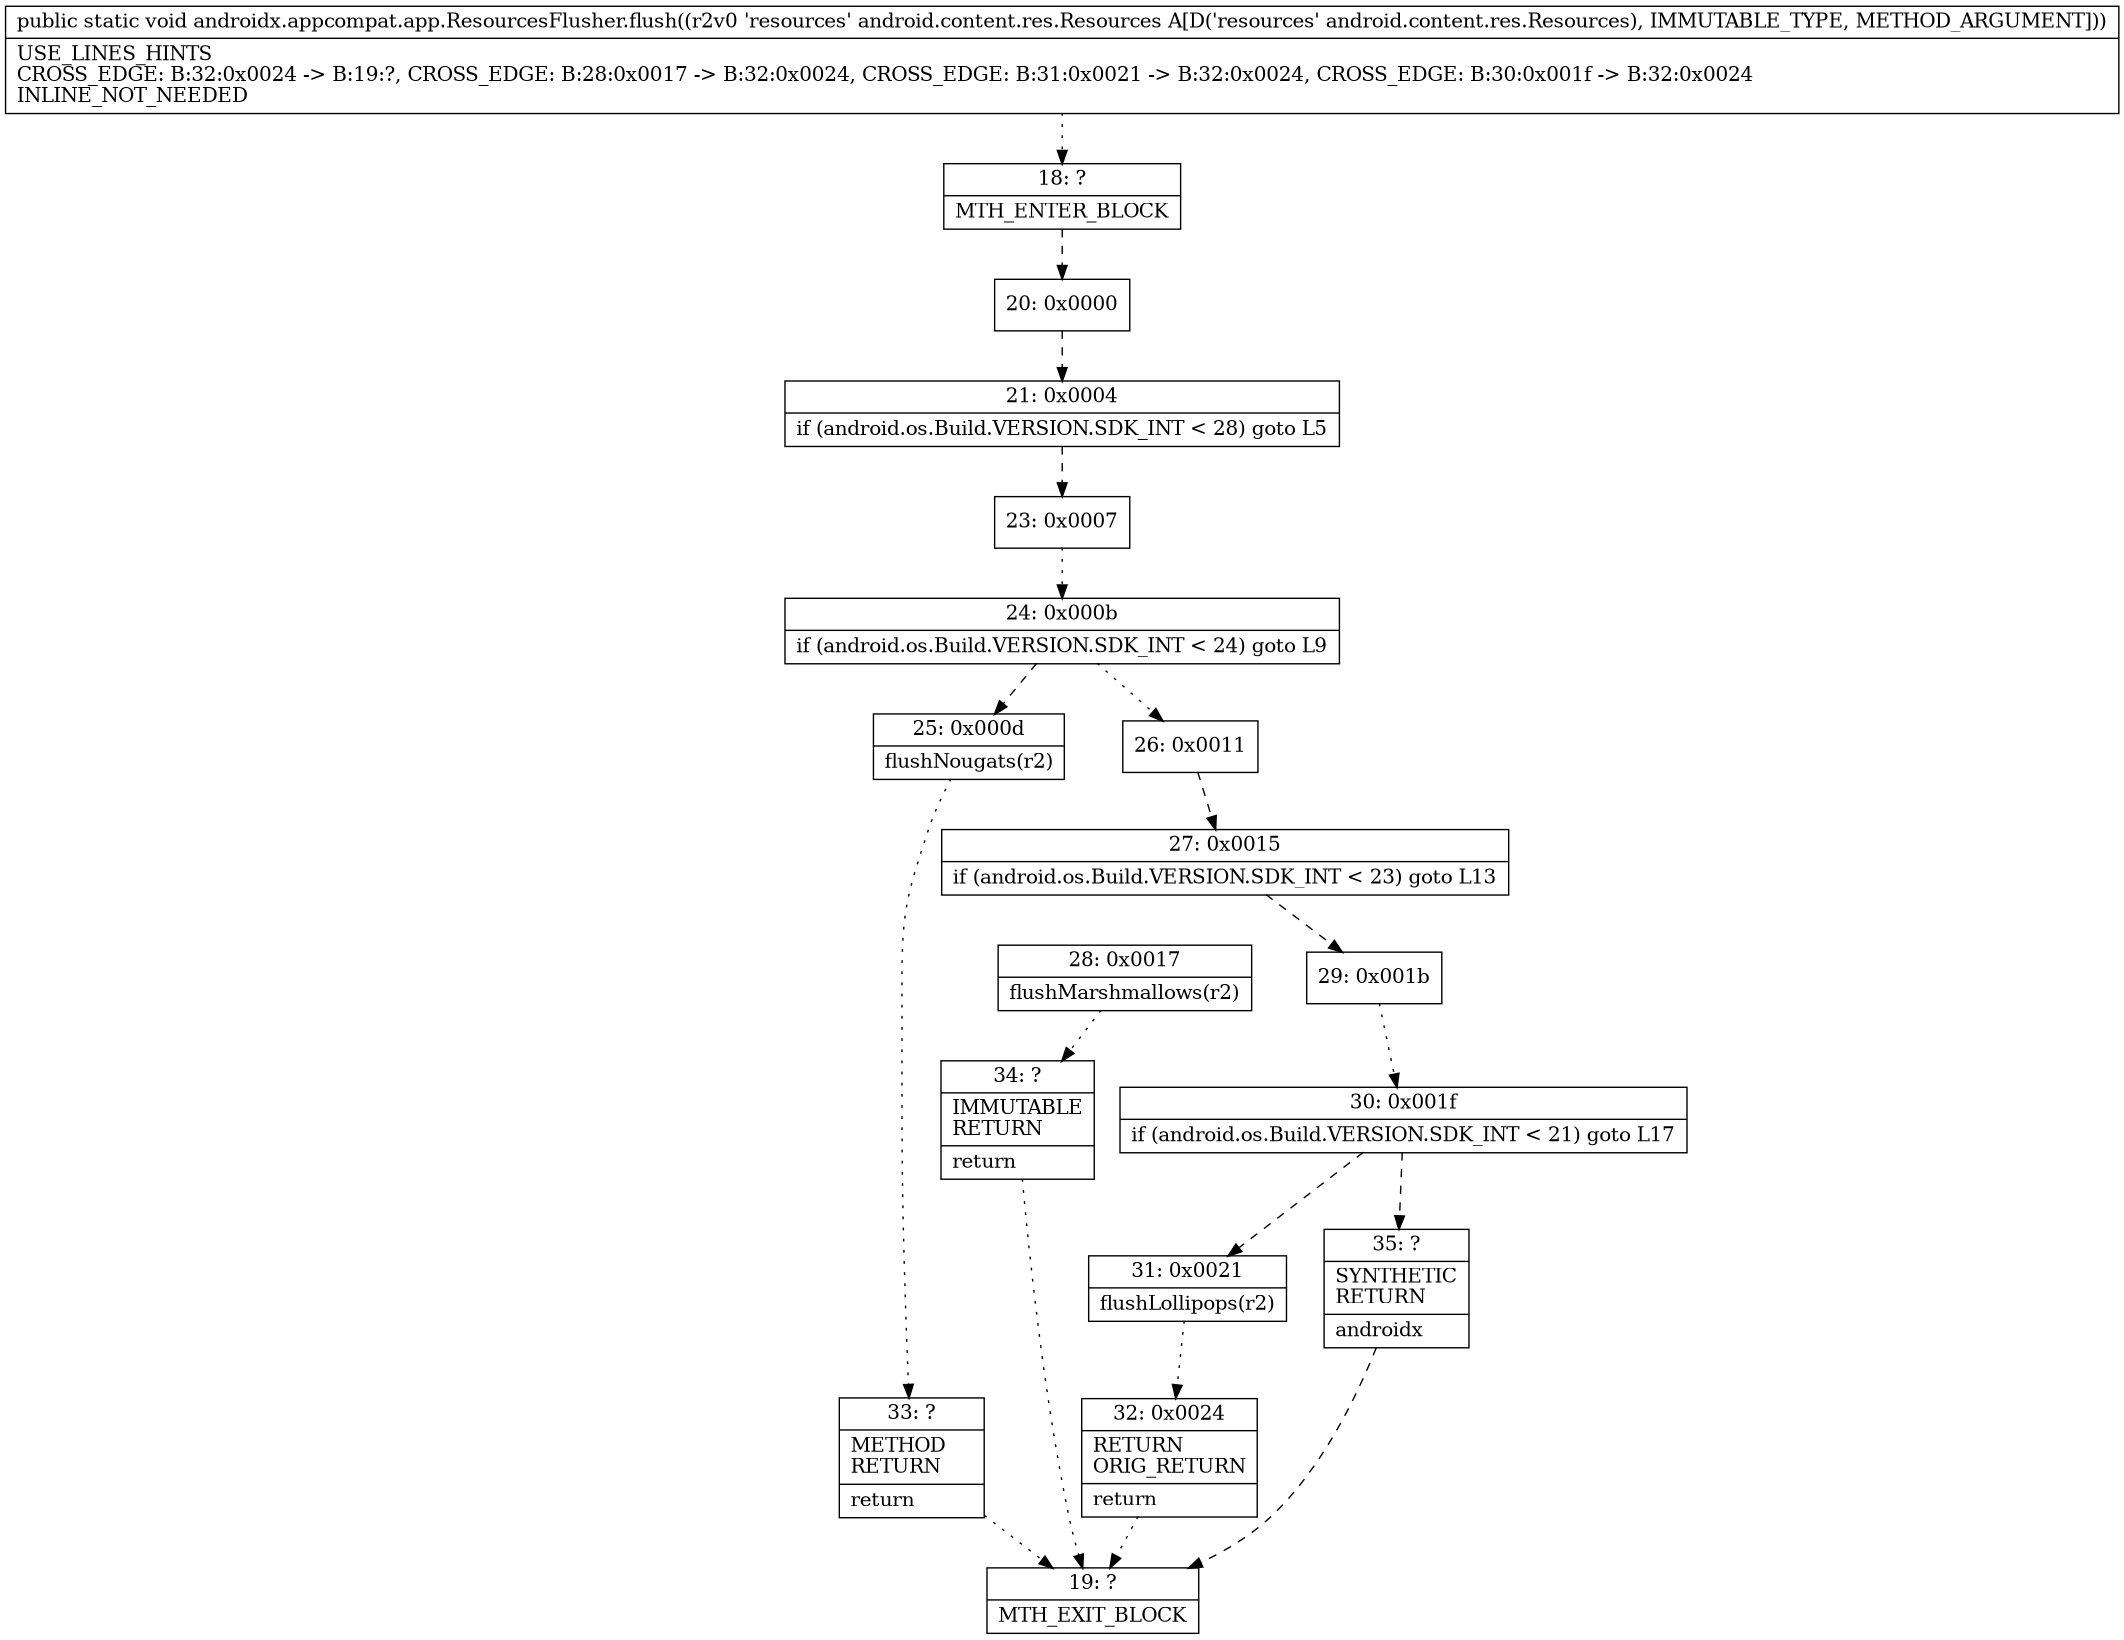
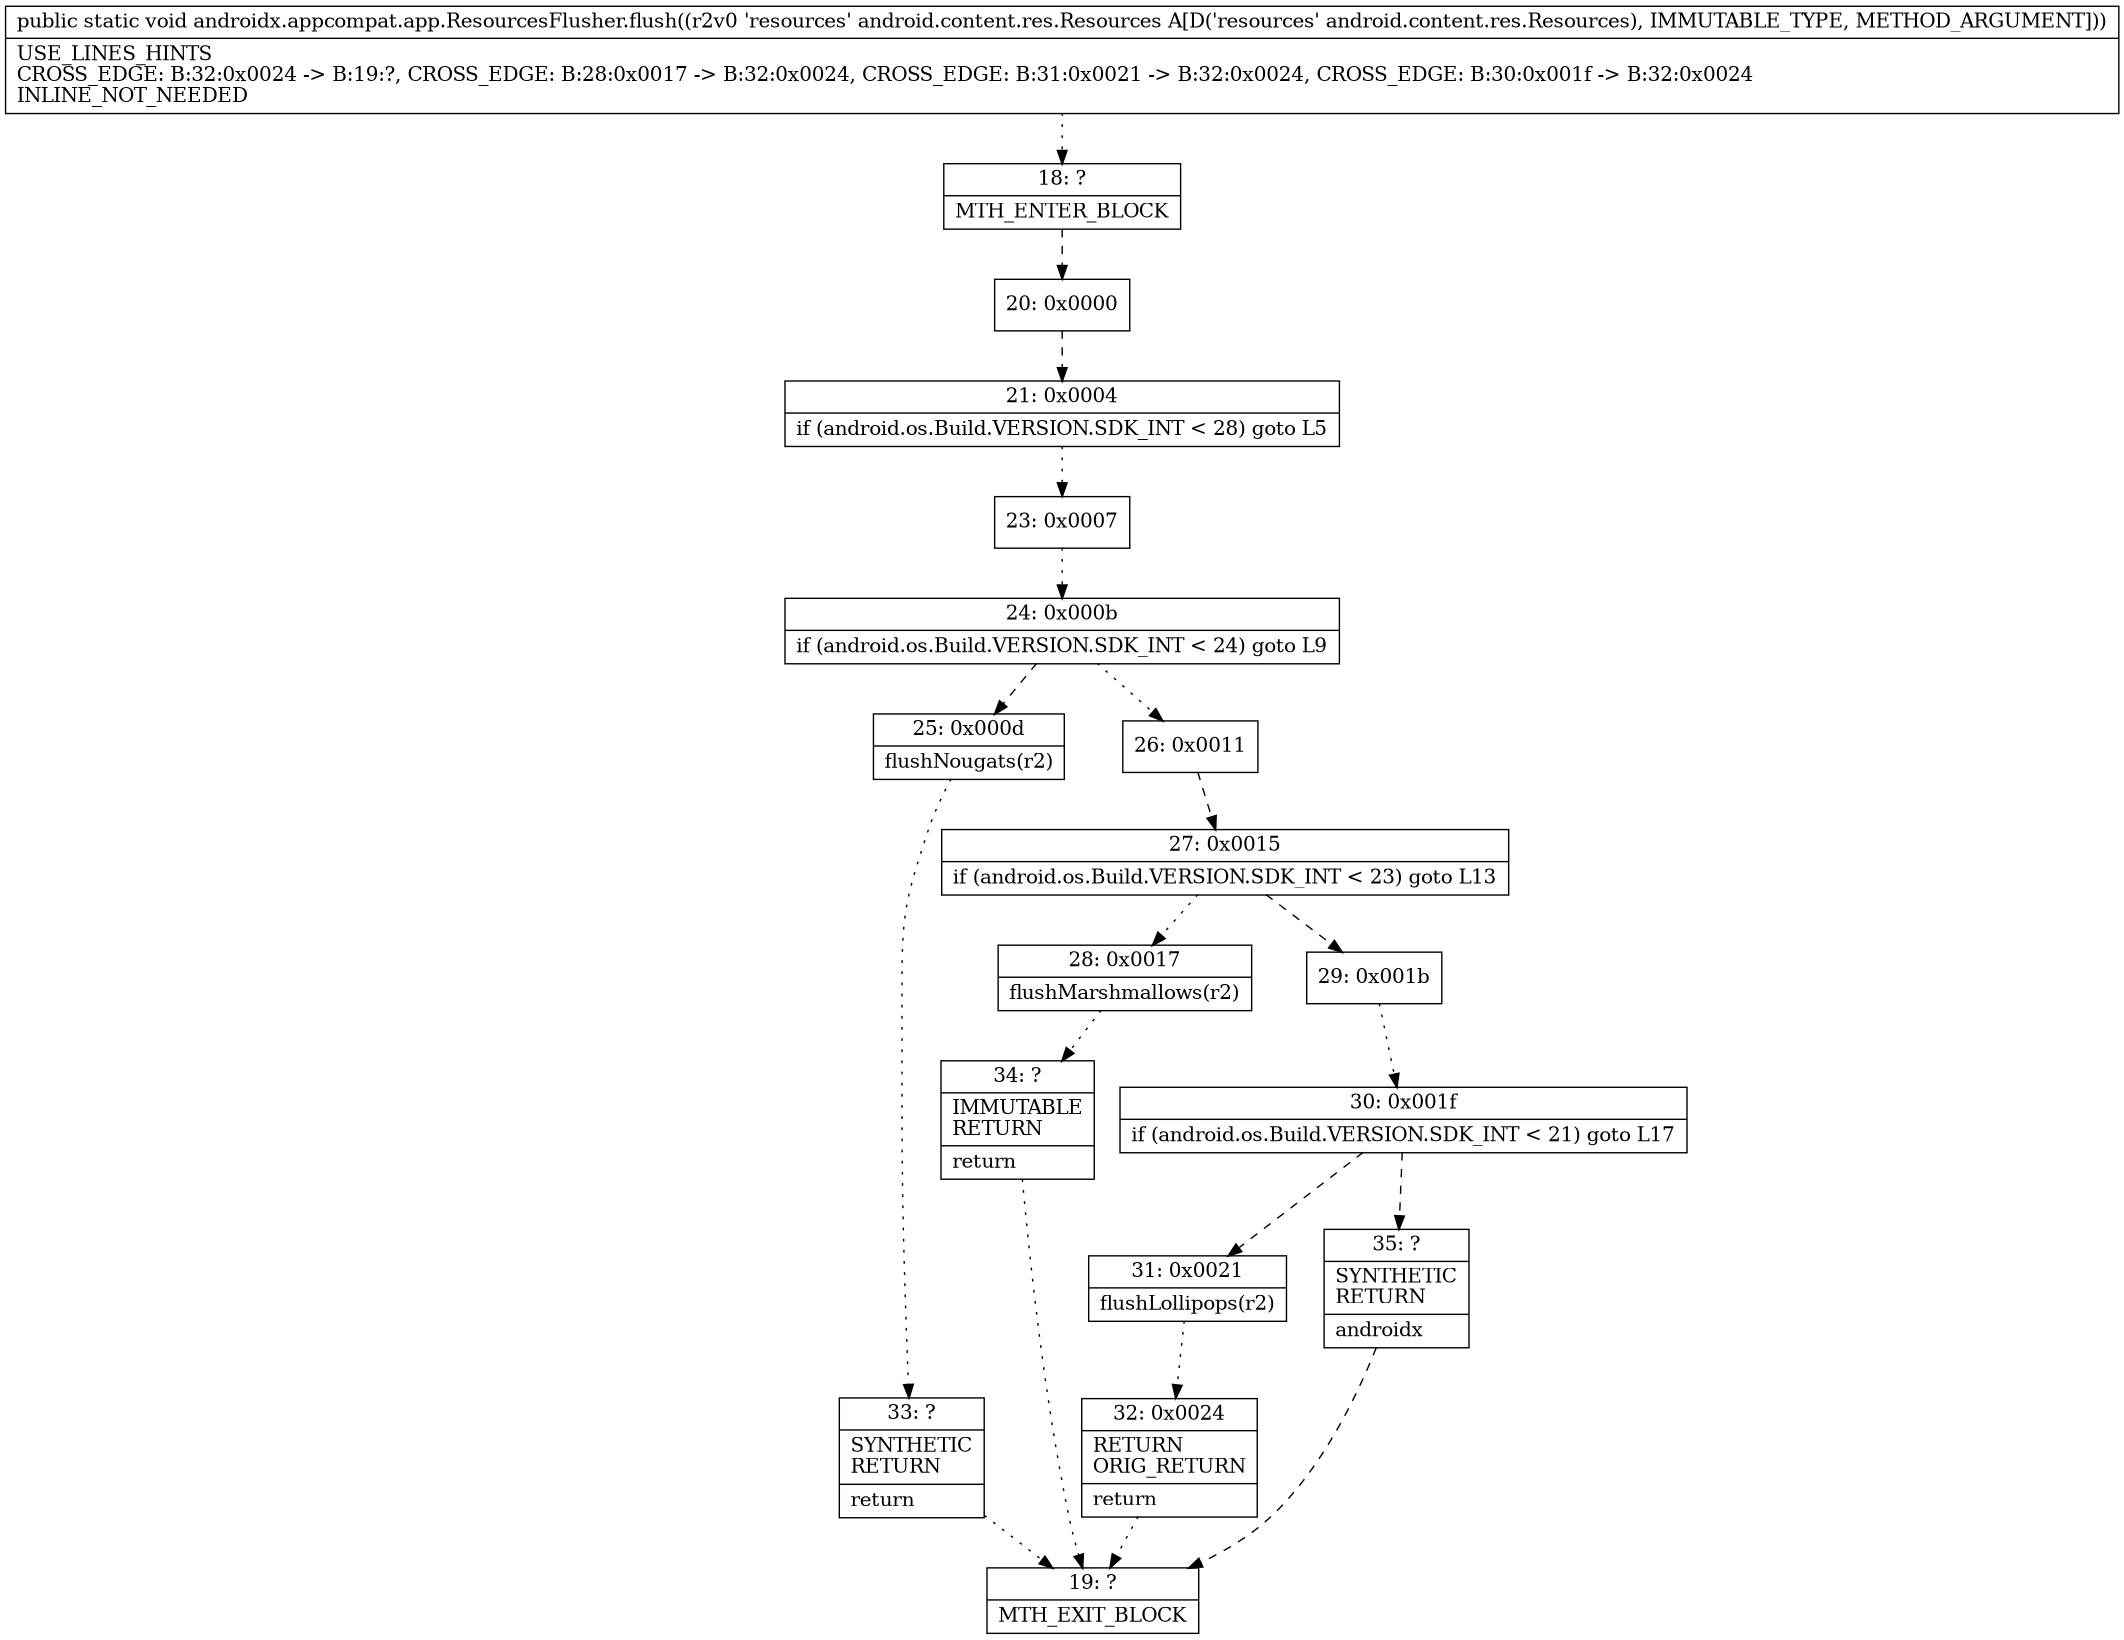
edge "21: 0x0004" -> "23: 0x0007": style dashed -> dotted
edge "27: 0x0015" -> "28: 0x0017": added
node "33: ?": text "METHOD" -> "SYNTHETIC"
